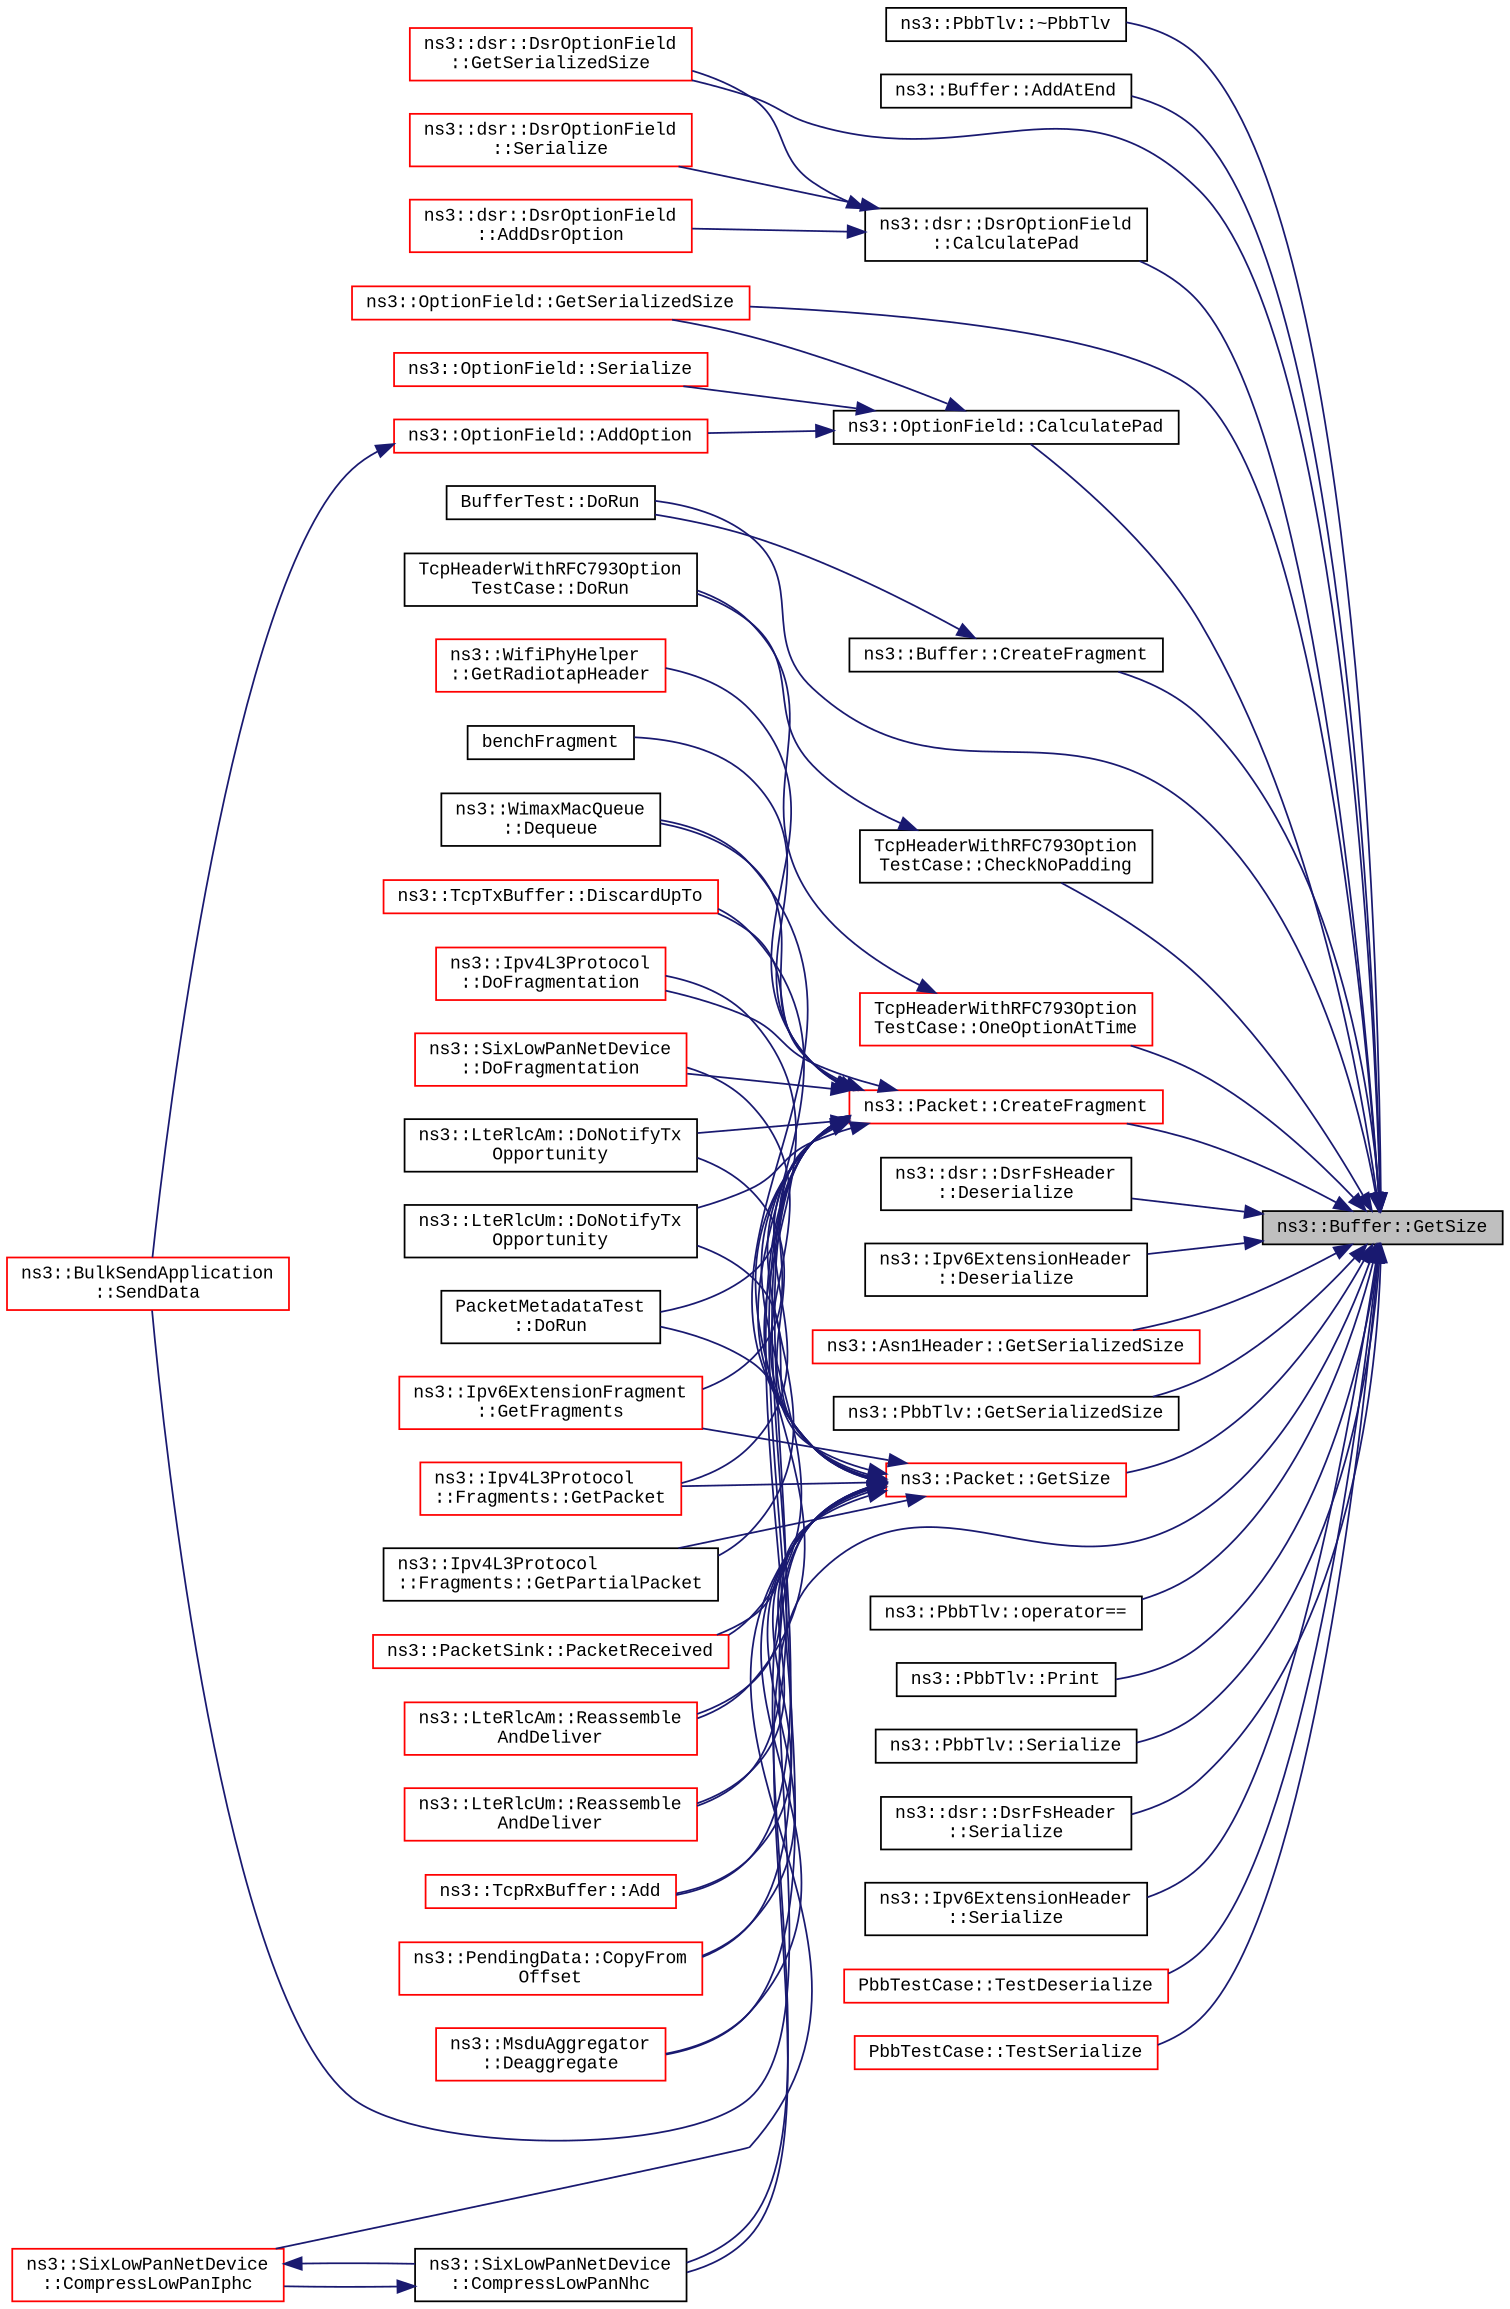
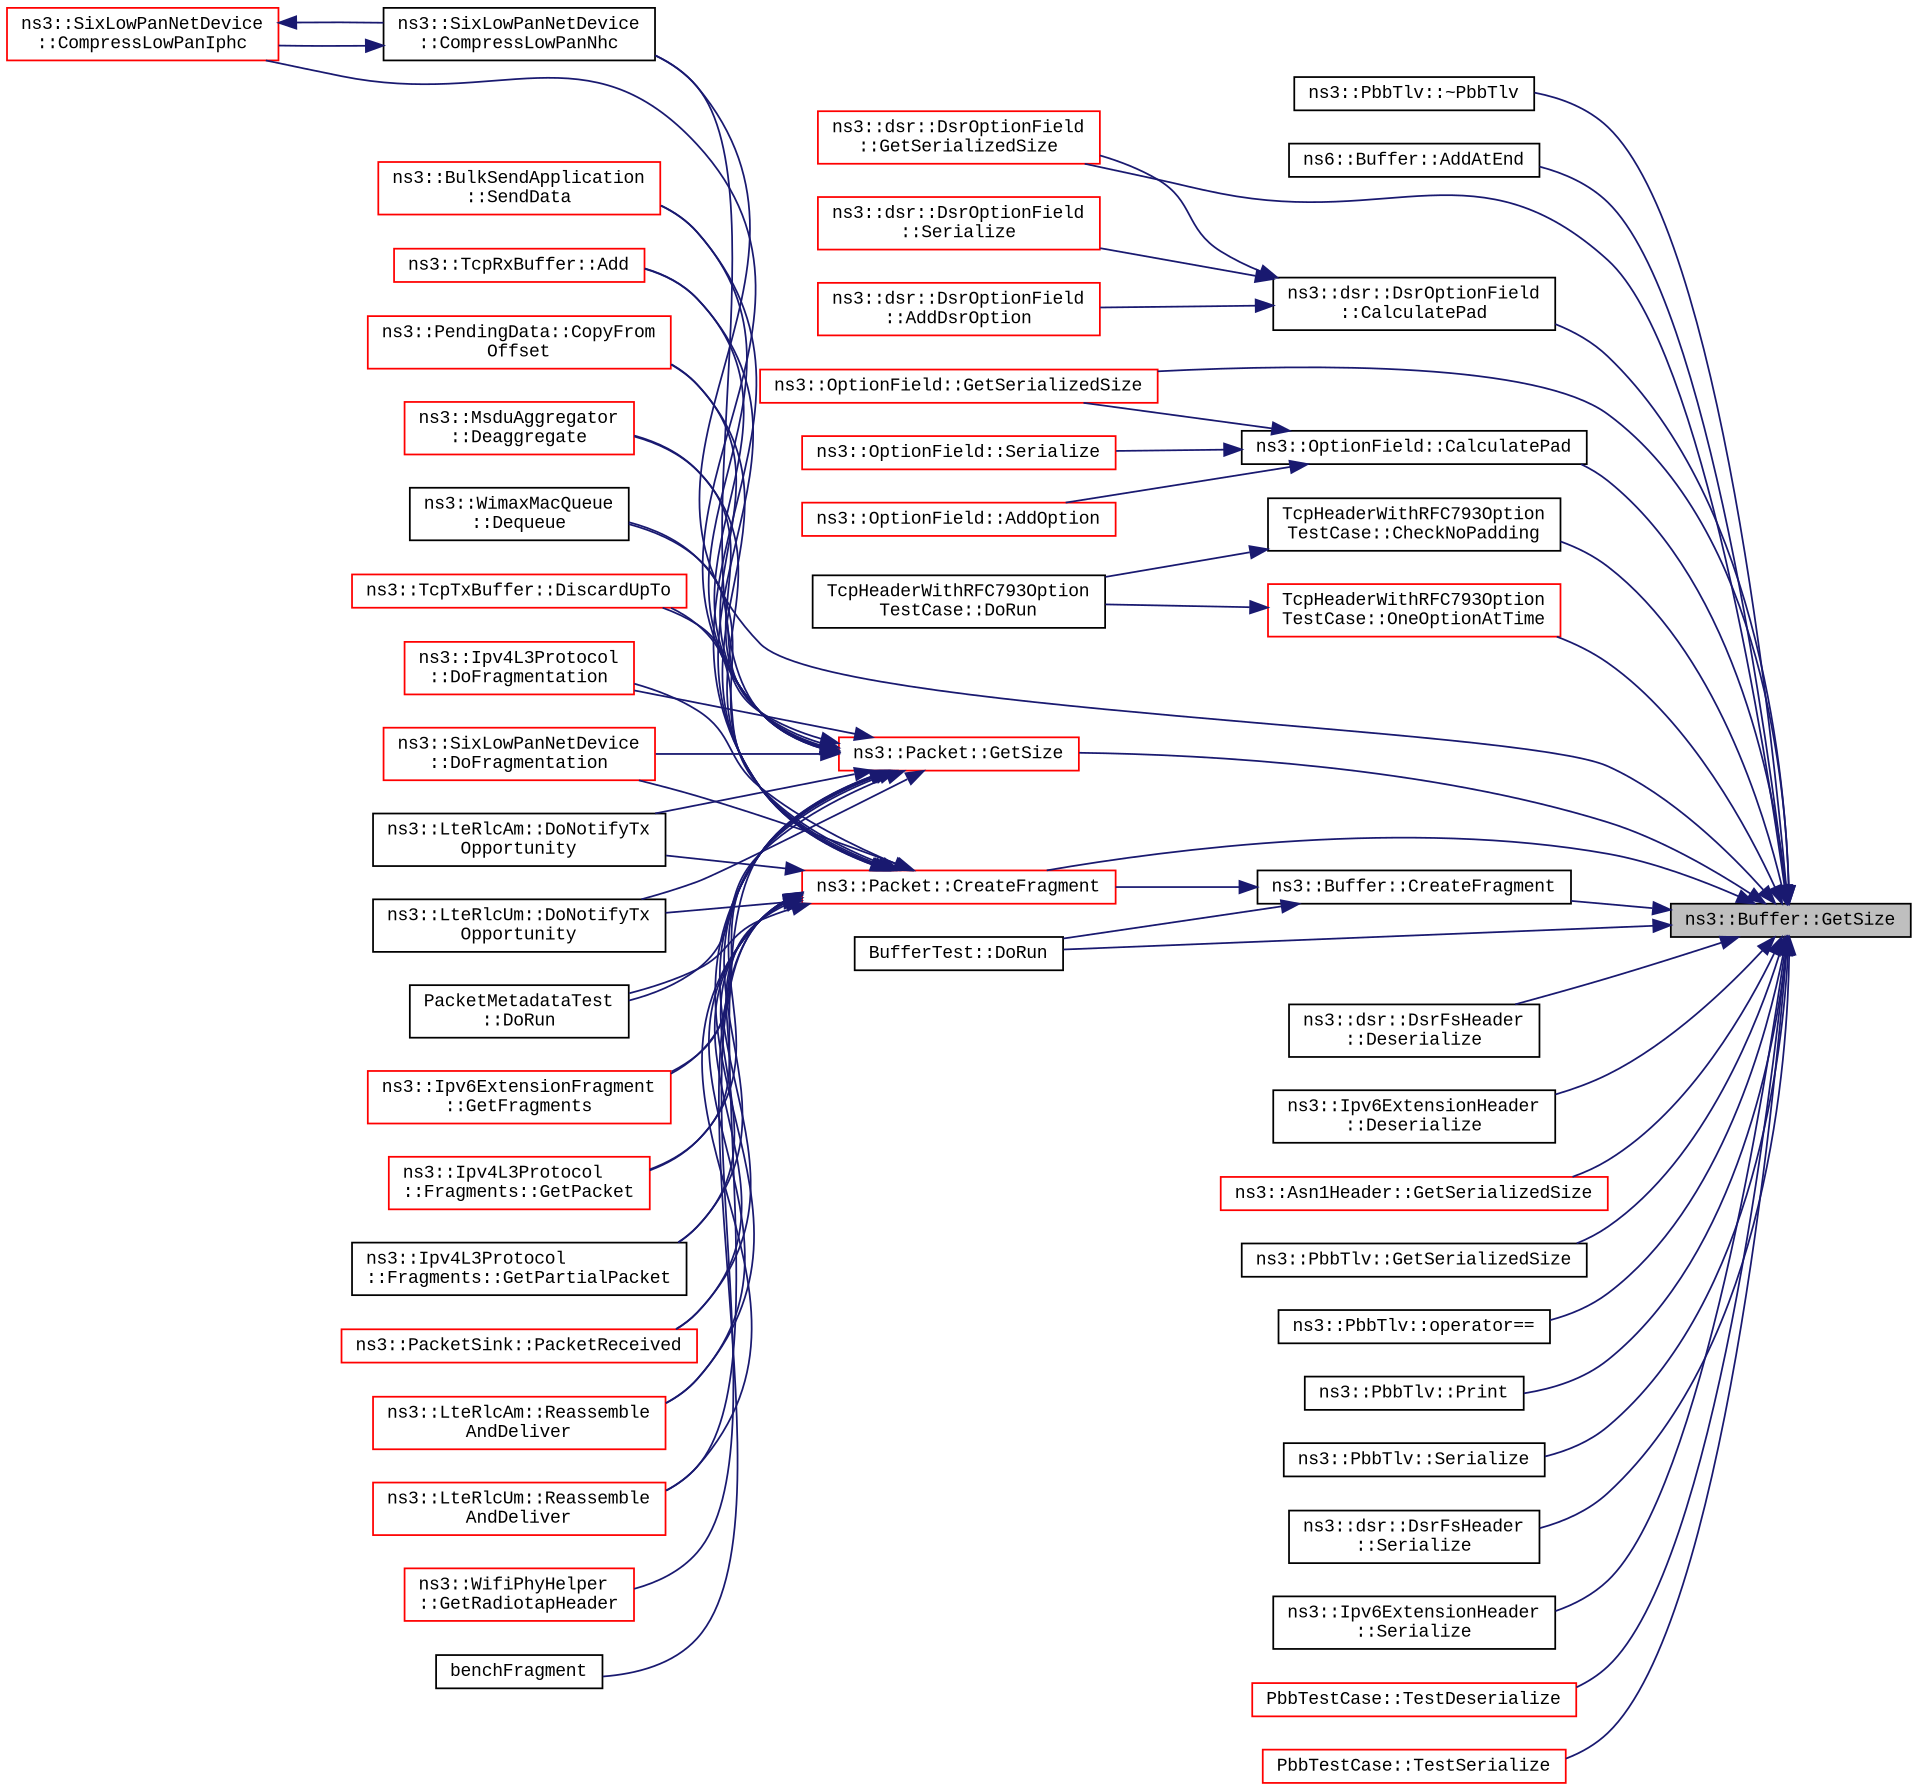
node "ns3::Buffer::AddAtEnd": label "ns3::Buffer::AddAtEnd" -> "ns6::Buffer::AddAtEnd"
edge "ns3::BulkSendApplication ::SendData" -> "ns3::OptionField::AddOption": now "ns3::BulkSendApplication ::SendData" -> "ns3::Packet::CreateFragment"
edge "ns3::Packet::CreateFragment" -> "ns3::Buffer::CreateFragment": added
